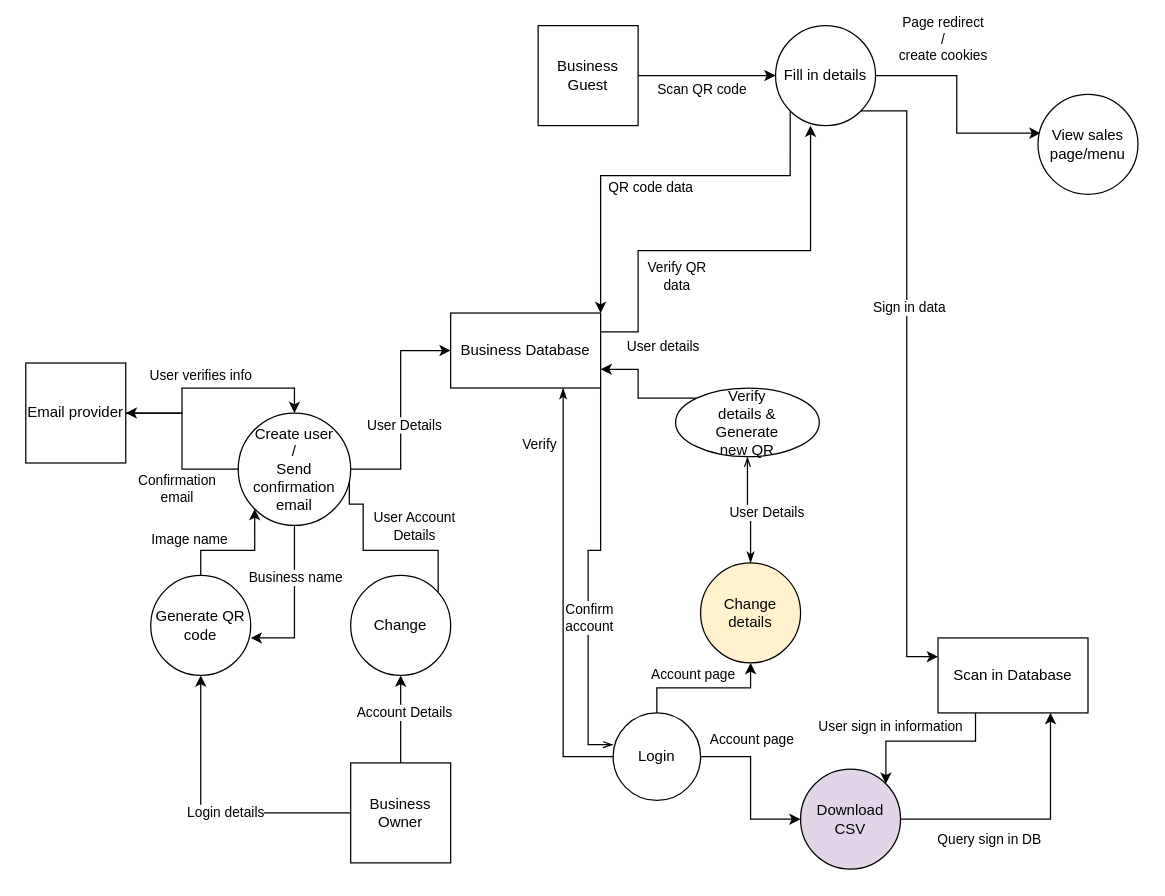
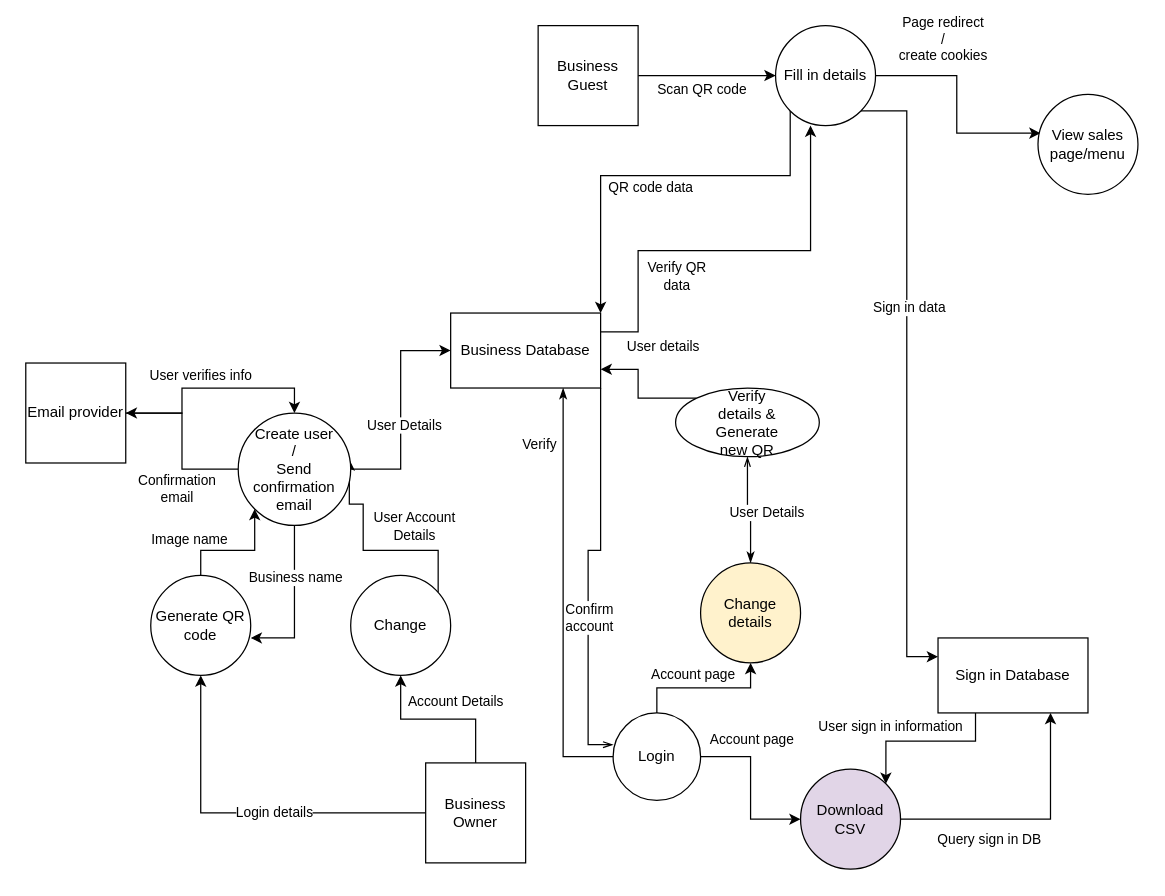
edge "Create user / Send confirmation email" -- "Change": arrowhead none -> classic
node "Scan in Database": label "Scan in Database" -> "Sign in Database"
node "Business Owner": moved (401, 813) -> (476, 813)
